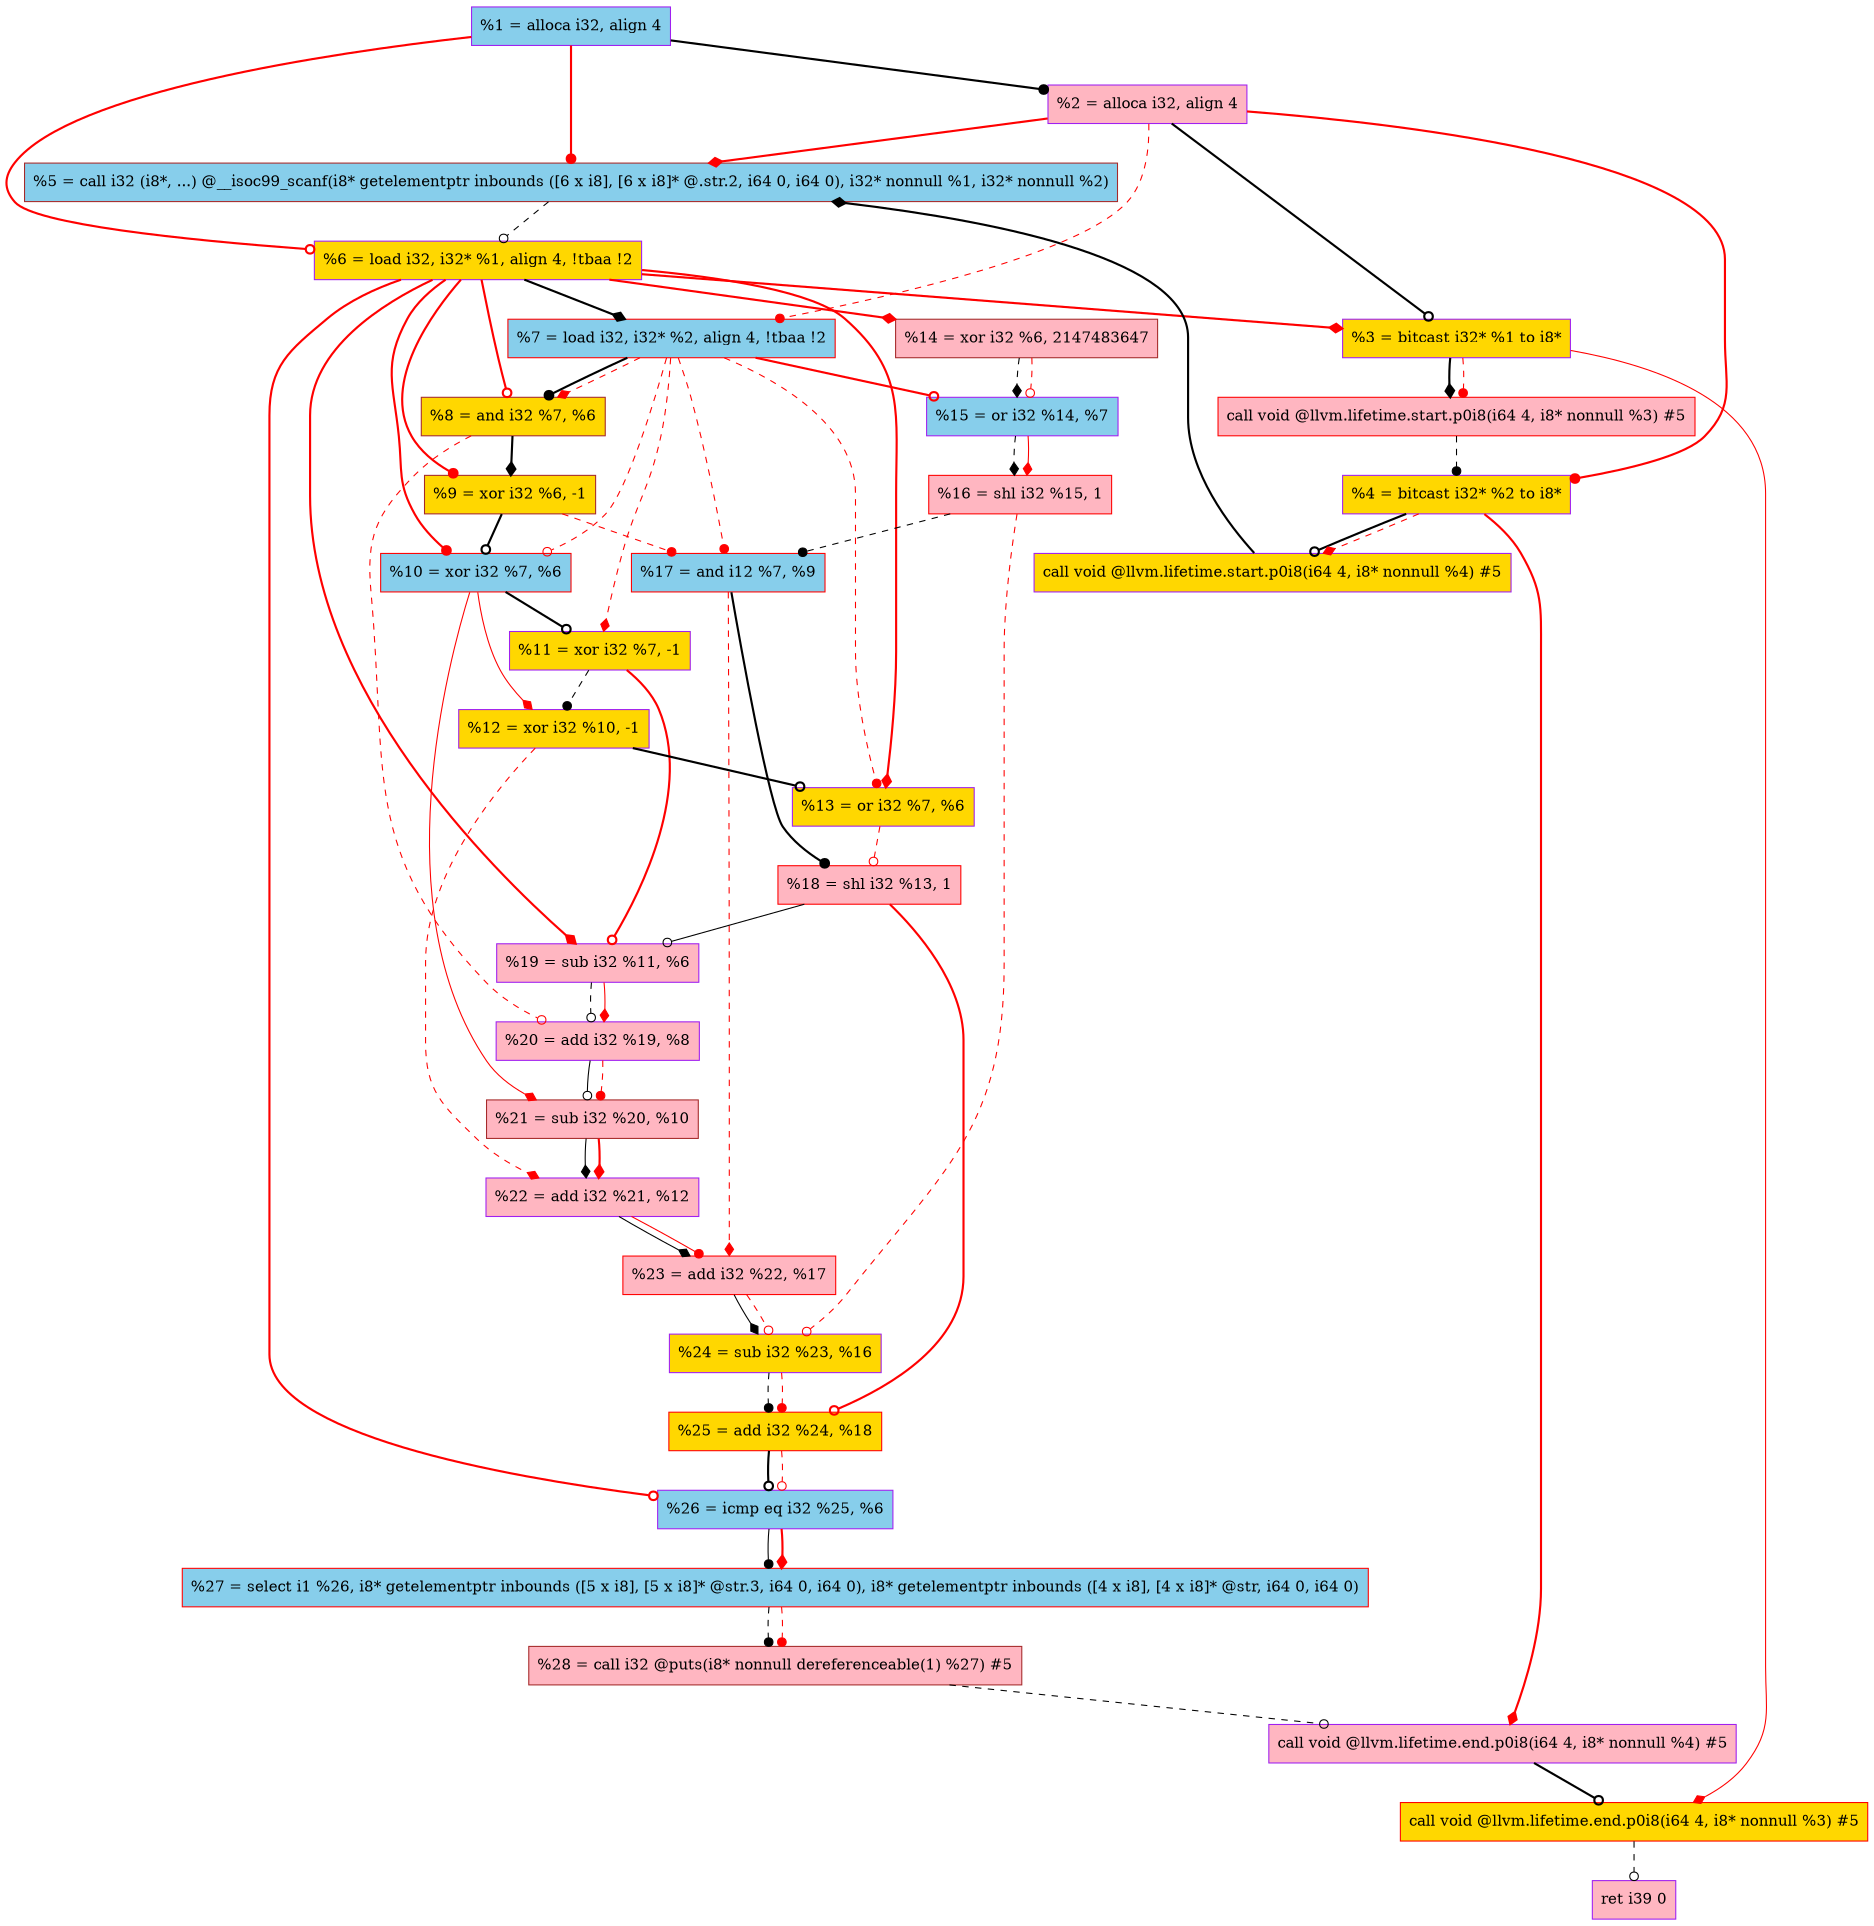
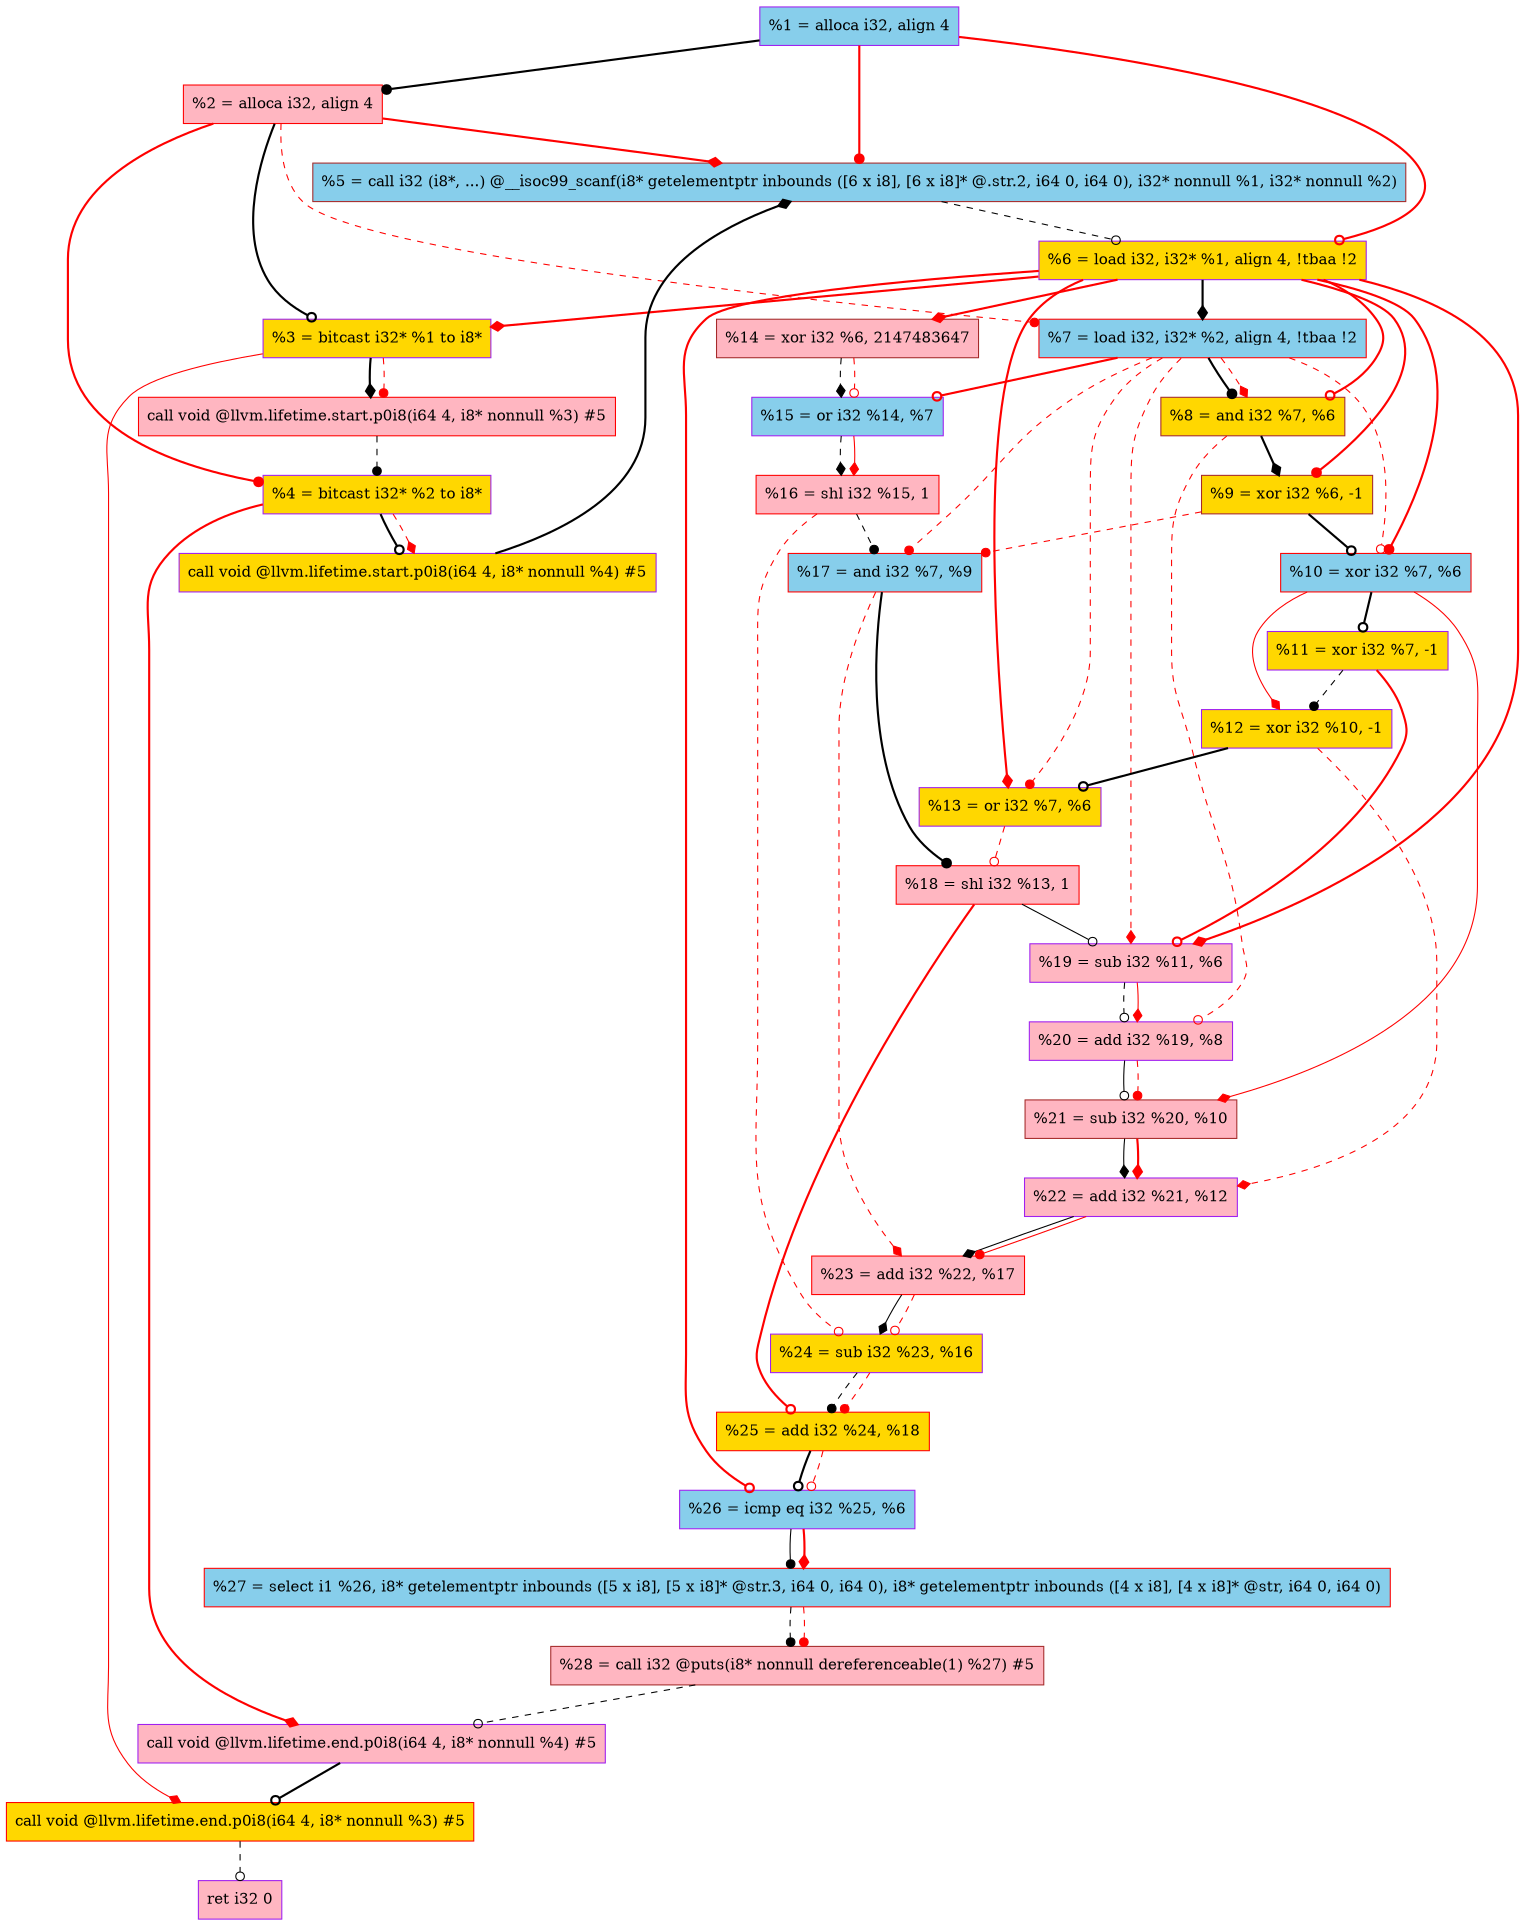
node "%2 = alloca i32, align 4": color purple -> red
edge "%7 = load i32, i32* %2, align 4, !tbaa !2" -> "%11 = xor i32 %7, -1": now "%7 = load i32, i32* %2, align 4, !tbaa !2" -> "%19 = sub i32 %11, %6"
node "%17 = and i12 %7, %9": label "%17 = and i12 %7, %9" -> "%17 = and i32 %7, %9"
node "ret i39 0": label "ret i39 0" -> "ret i32 0"
